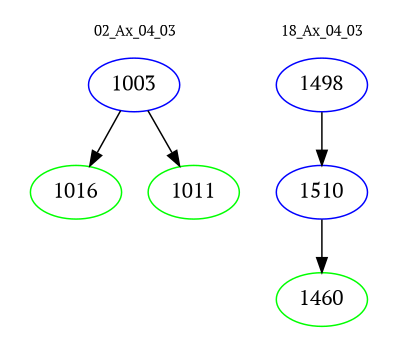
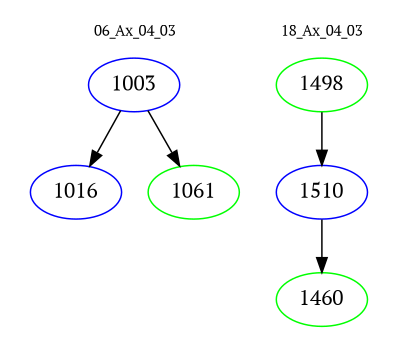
cluster "02_Ax_04_03": label "02_Ax_04_03" -> "06_Ax_04_03"
node "1498": color blue -> green
node "1016": color green -> blue
node "1011": label "1011" -> "1061"
